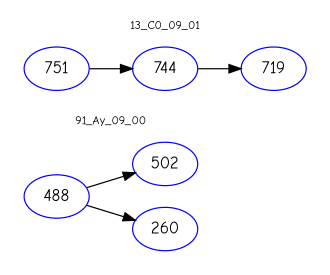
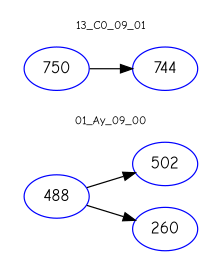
node "751": label "751" -> "750"
node "719": removed
cluster "91_Ay_09_00": label "91_Ay_09_00" -> "01_Ay_09_00"
